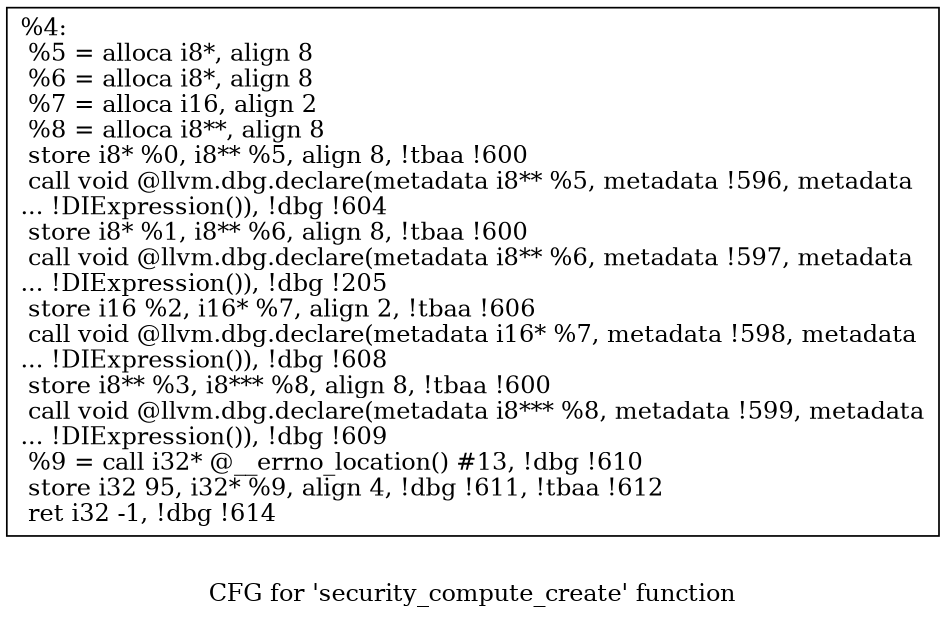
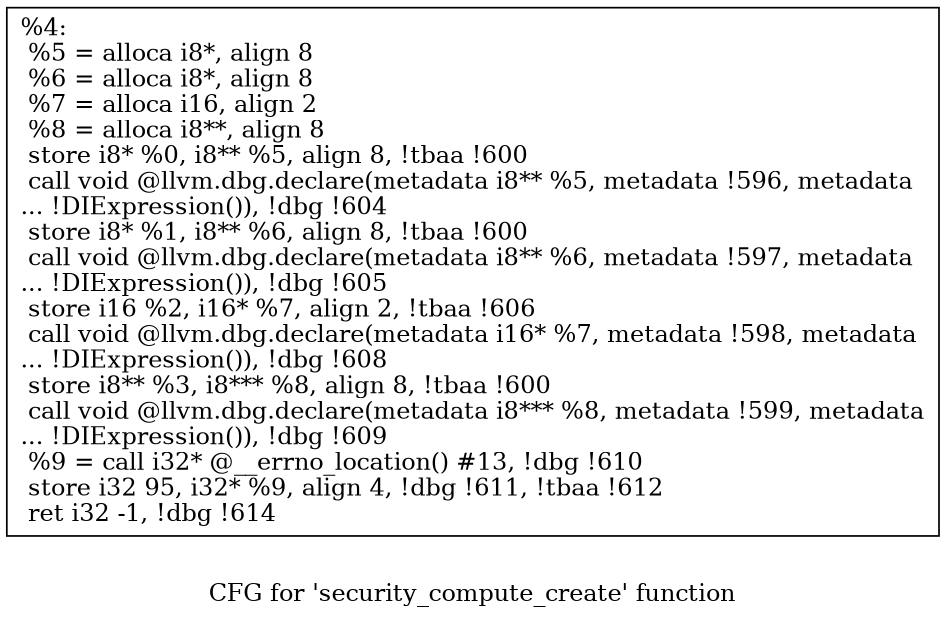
node "%4:": text "... !DIExpression()), !dbg !205" -> "... !DIExpression()), !dbg !605"
